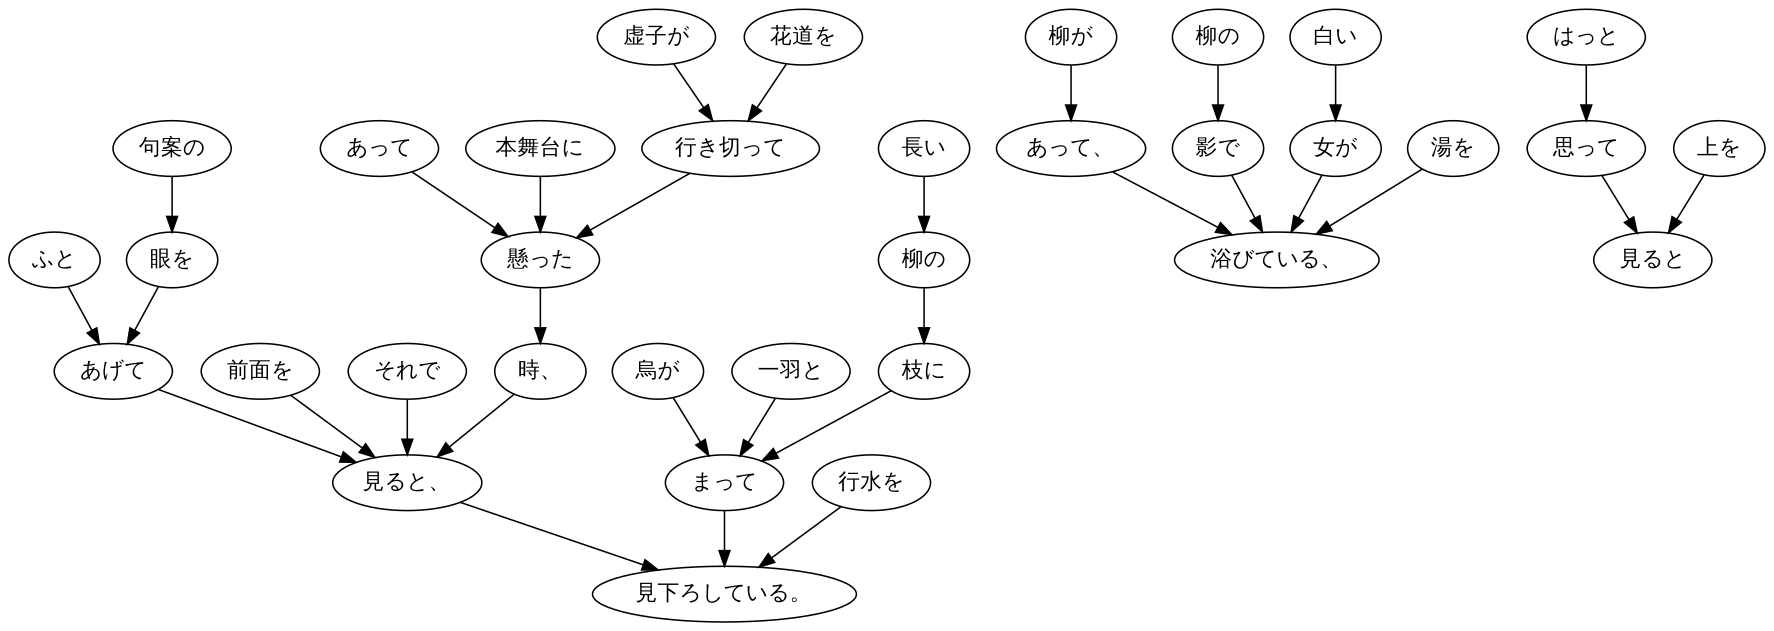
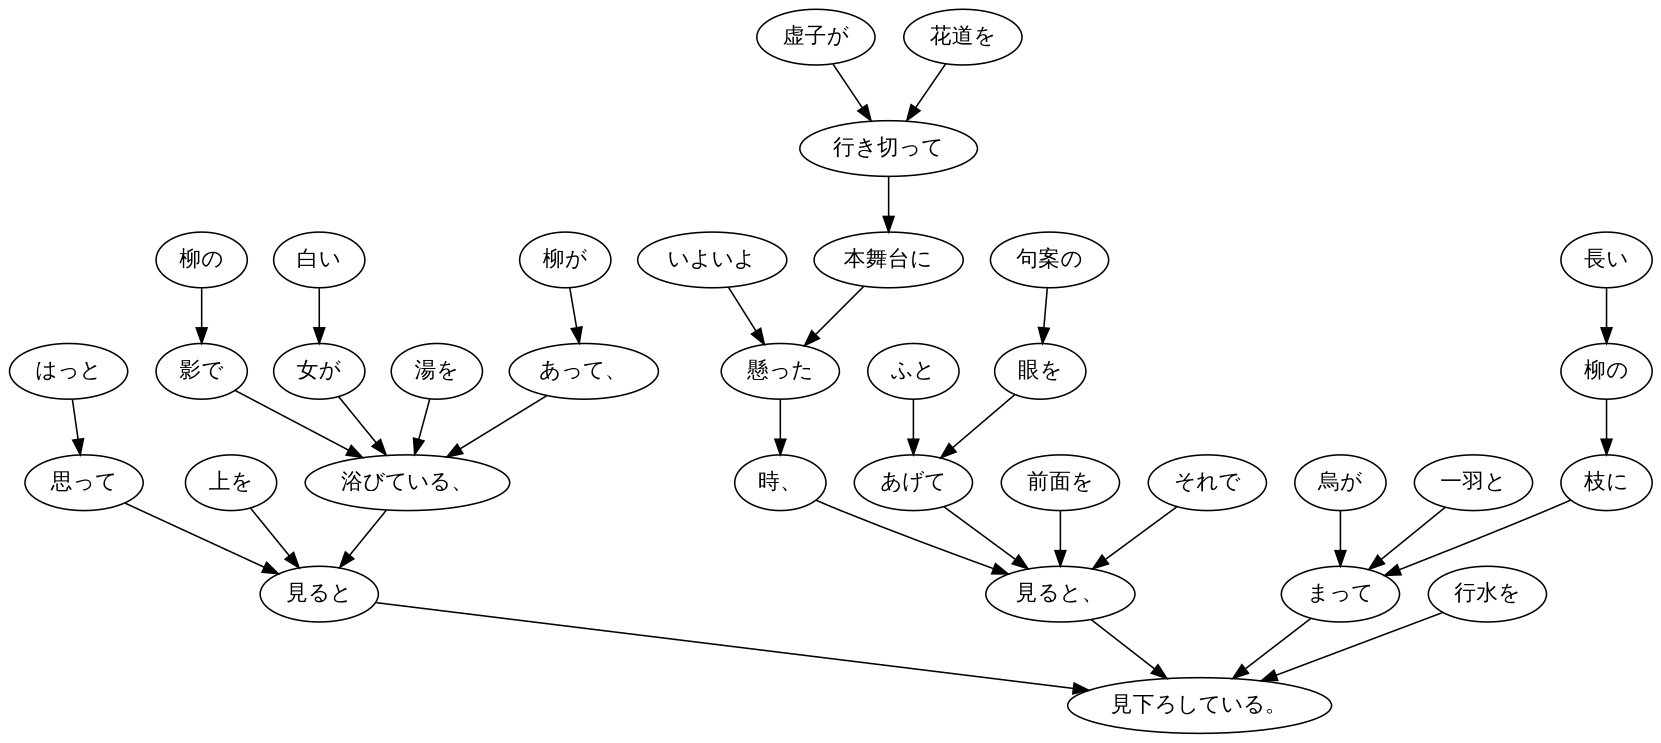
node "あって": label "あって" -> "いよいよ"
edge "行き切って" -> "懸った": now "行き切って" -> "本舞台に"
edge "浴びている、" -> "見ると": added
edge "見ると" -> "見下ろしている。": added
